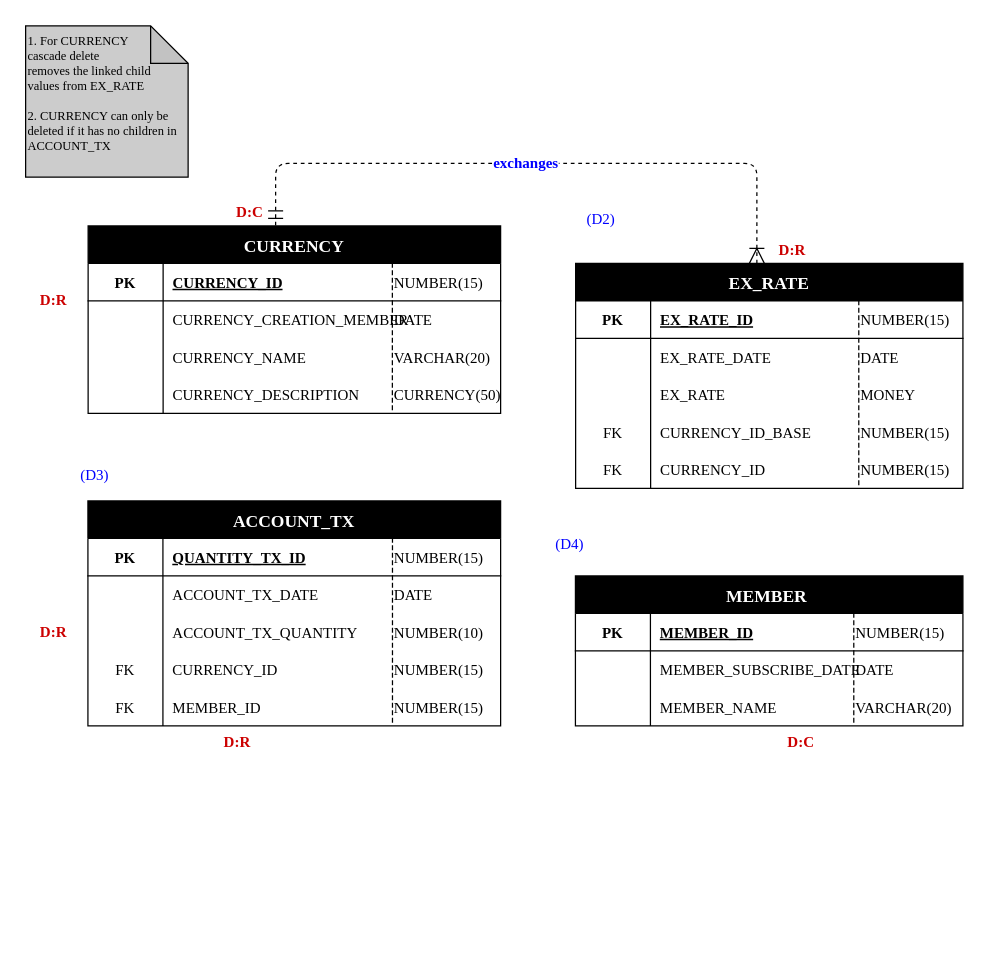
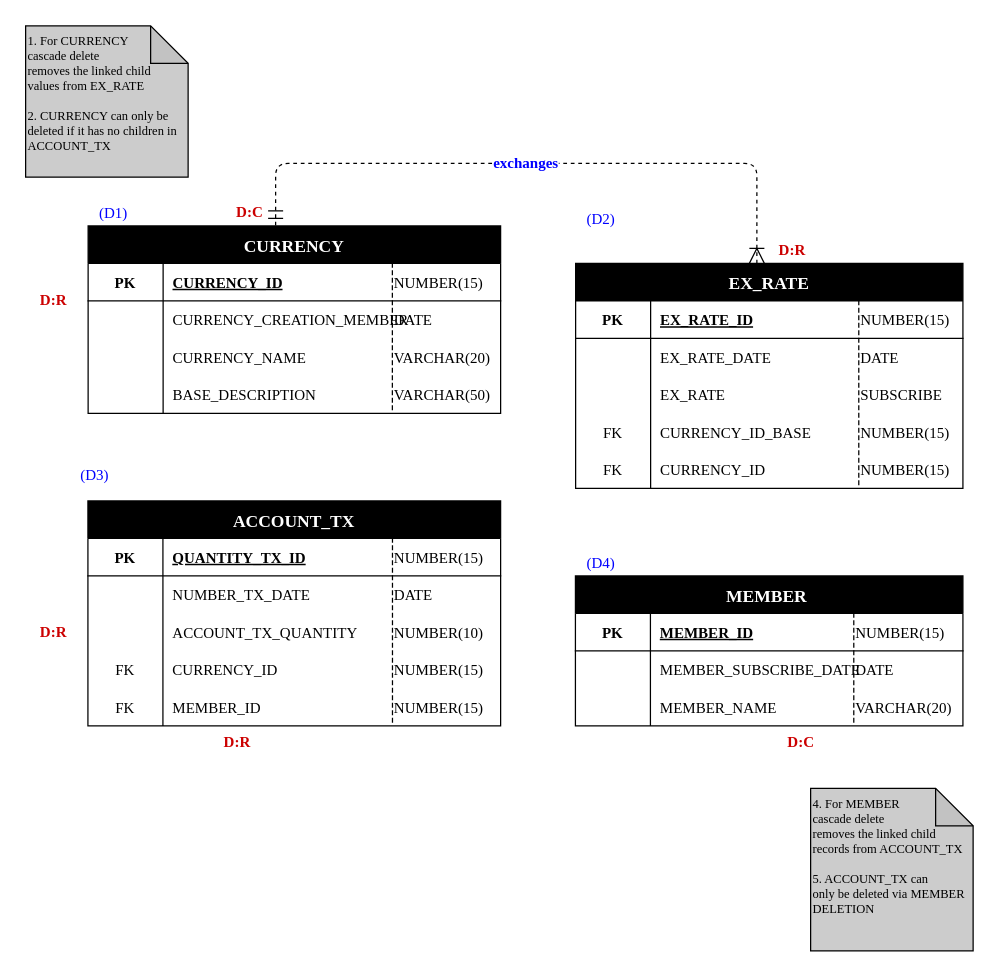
node "(D1)": added
node "CURRENCY_DESCRIPTION": label "CURRENCY_DESCRIPTION" -> "BASE_DESCRIPTION"
node "CURRENCY(50)": label "CURRENCY(50)" -> "VARCHAR(50)"
node "MONEY": label "MONEY" -> "SUBSCRIBE"
node "(D4)": moved (569, 544) -> (601, 563)
node "ACCOUNT_TX_DATE": label "ACCOUNT_TX_DATE" -> "NUMBER_TX_DATE"
node "4. For MEMBER cascade delete removes the linked child records from ACCOUNT_TX 5. ACCOUNT_TX can only be deleted via MEMBER DELETION": added
